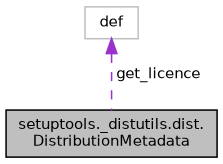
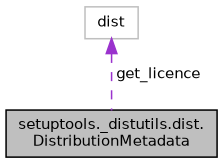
node "def": label "def" -> "dist"
